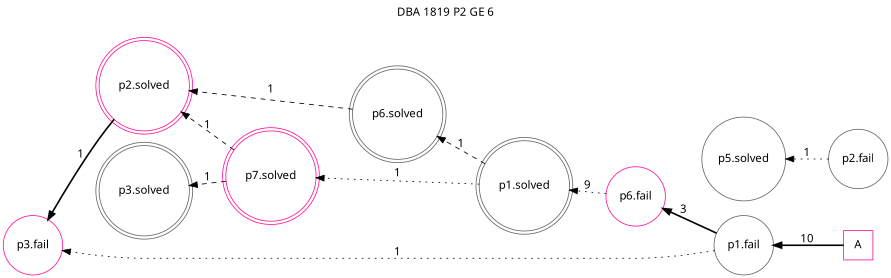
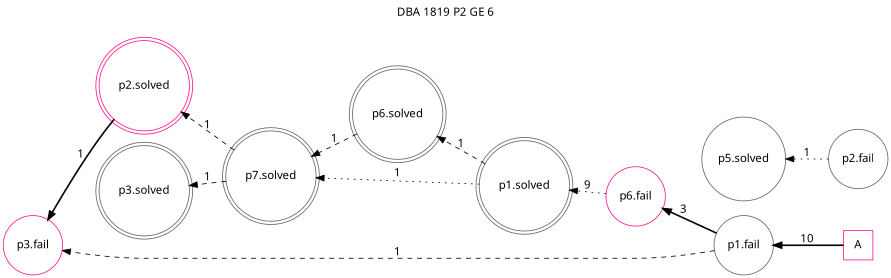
edge "p6.solved" -> "p2.solved": now "p6.solved" -> "p7.solved"
node "p7.solved": color deeppink -> gray40
edge "p1.fail" -> "p3.fail": style dotted -> dashed
